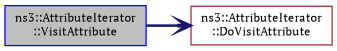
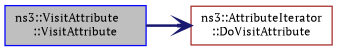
node "ns3::AttributeIterator ::VisitAttribute": label "ns3::AttributeIterator ::VisitAttribute" -> "ns3::VisitAttribute ::VisitAttribute"
